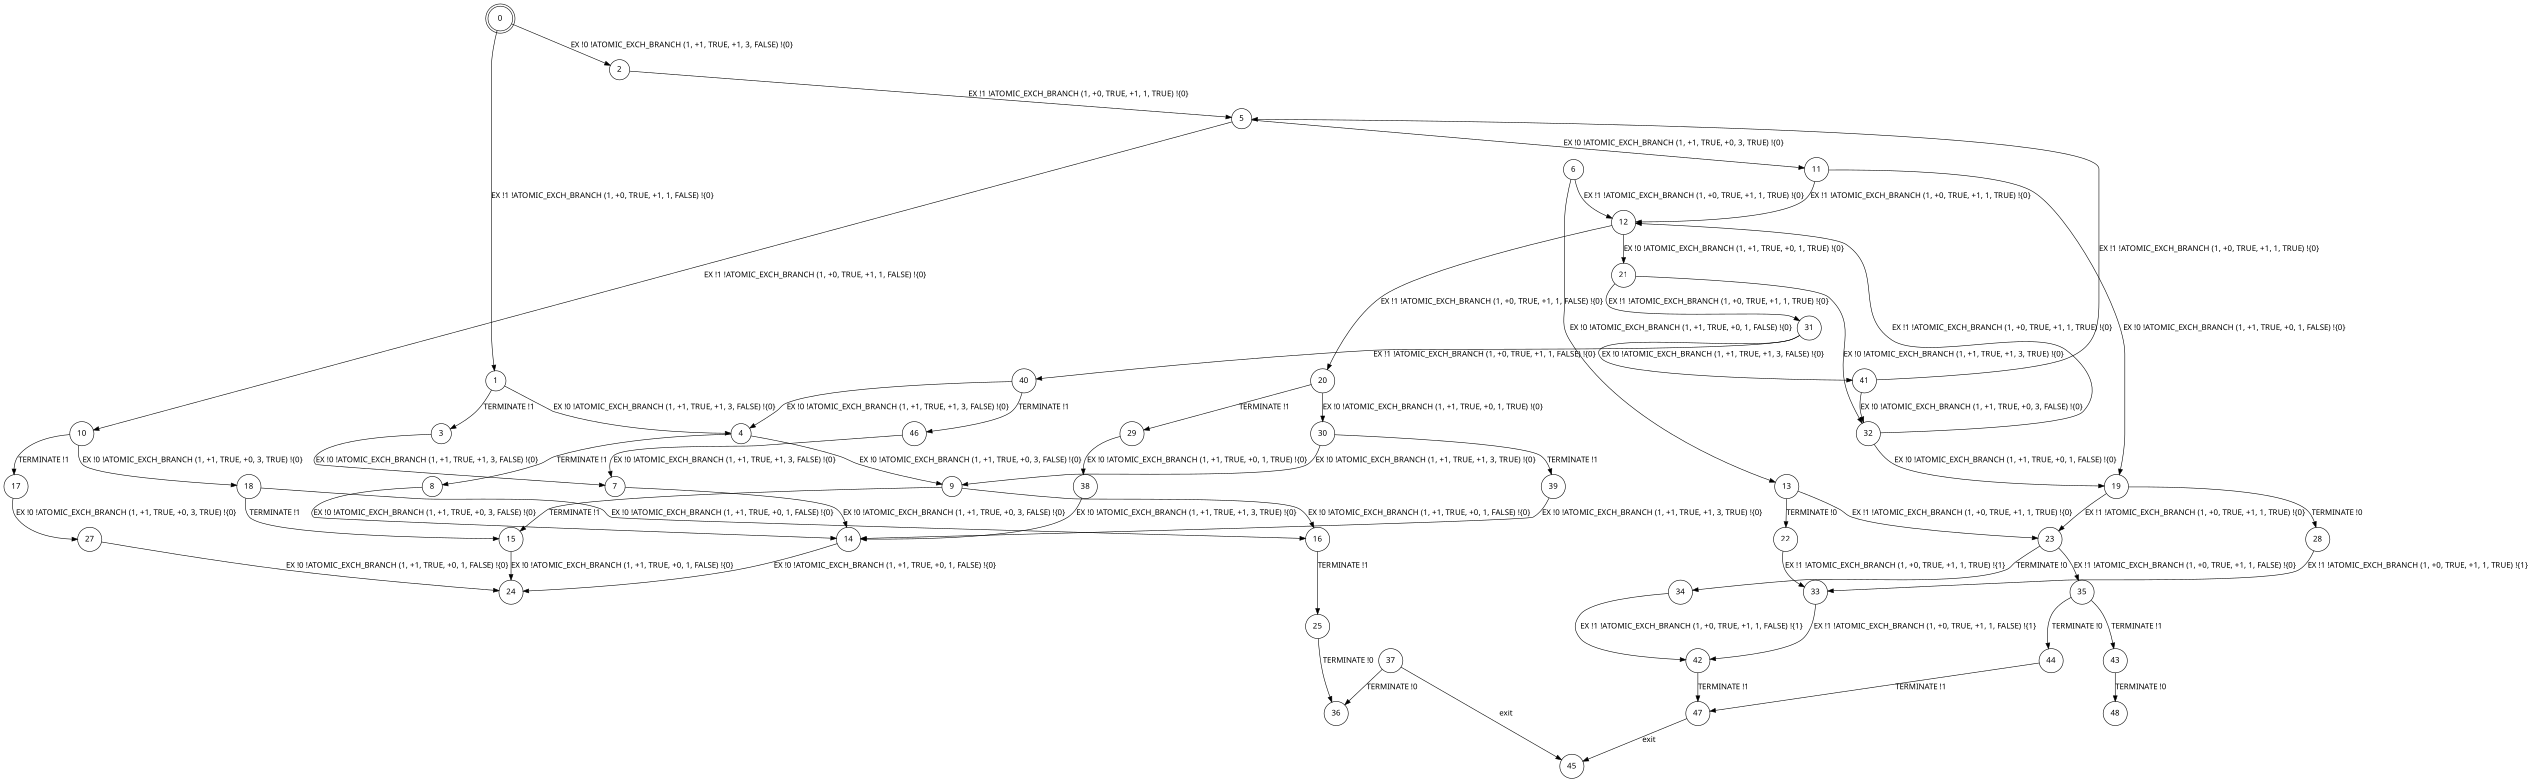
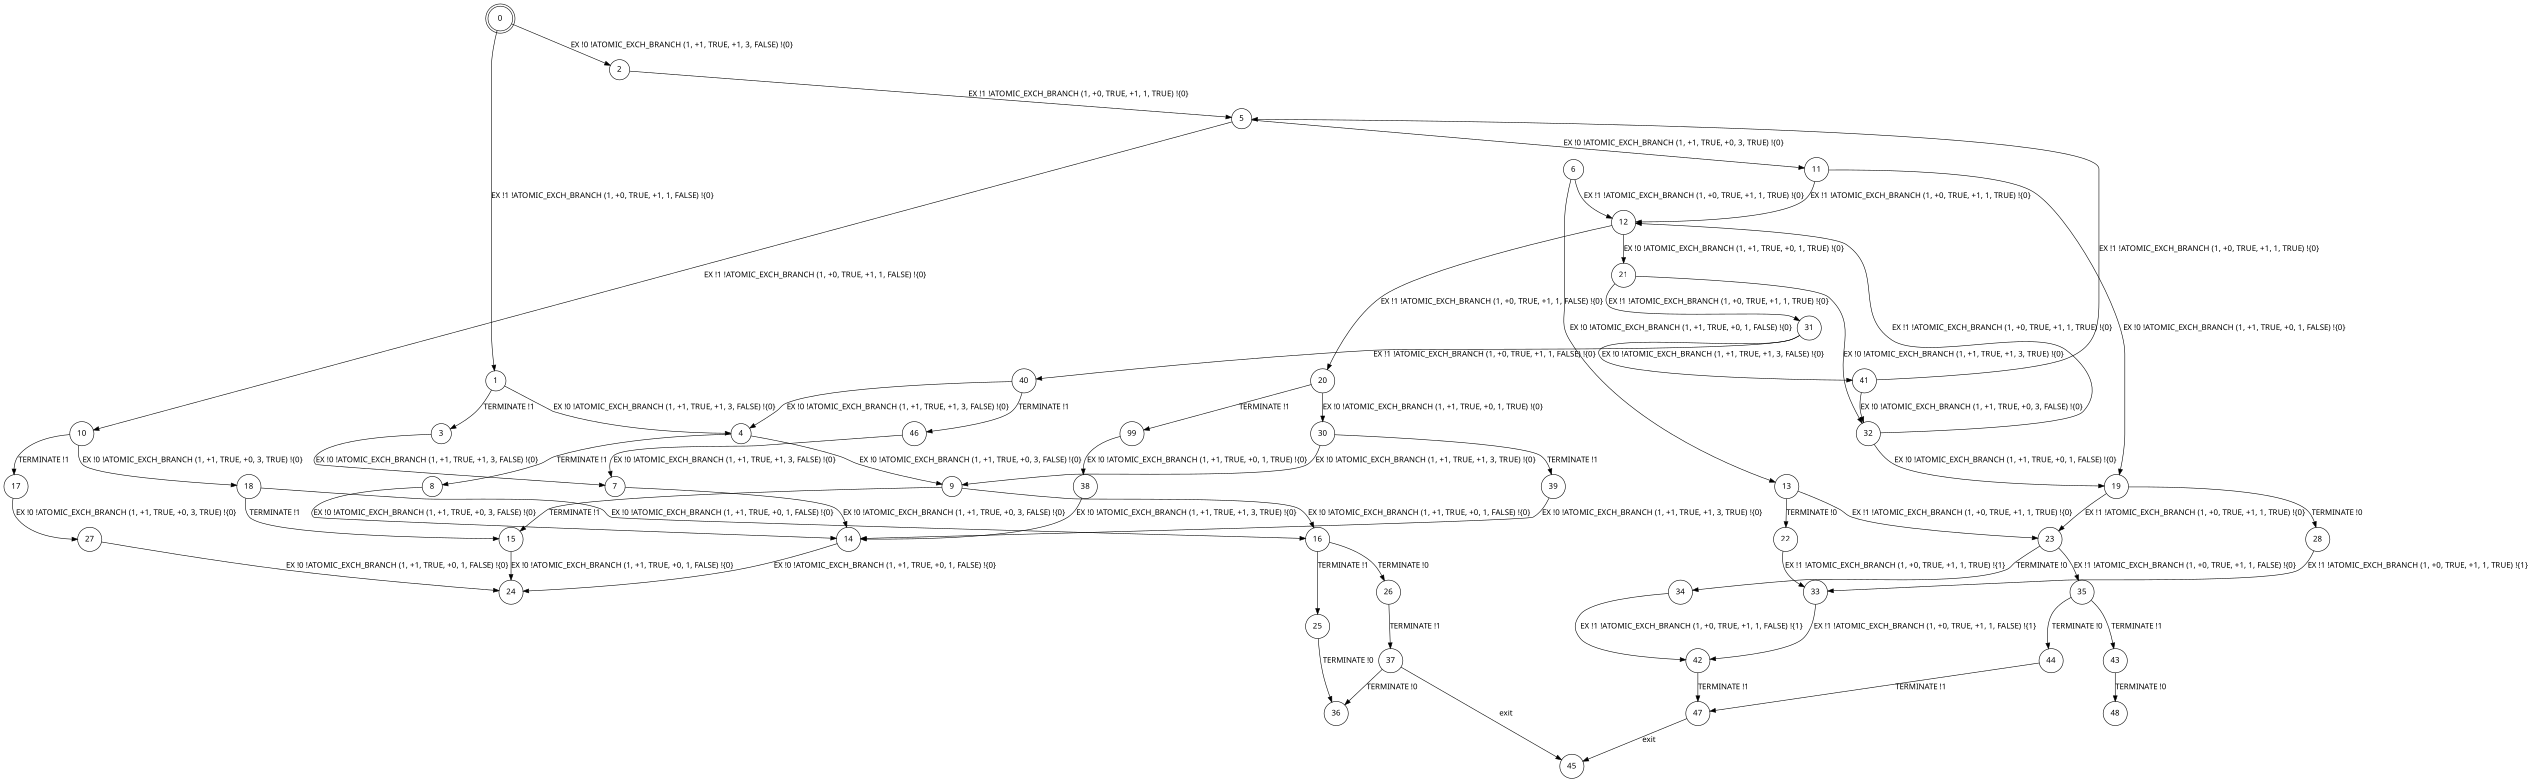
node "29": label "29" -> "99"
node "26": added
